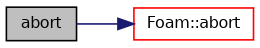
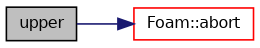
node "abort": label "abort" -> "upper"
